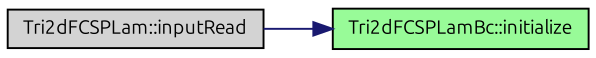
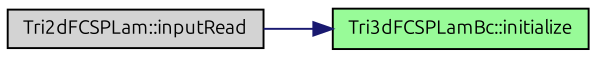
node "Tri2dFCSPLamBc::initialize": label "Tri2dFCSPLamBc::initialize" -> "Tri3dFCSPLamBc::initialize"
